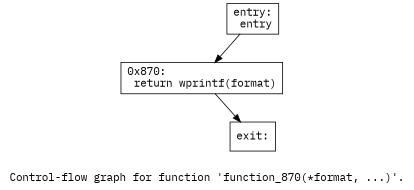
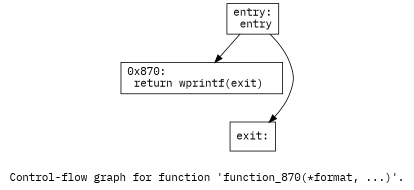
node "0x870:": text "return wprintf(format)" -> "return wprintf(exit)"
edge "0x870:" -> "exit:": now "entry:" -> "exit:"
